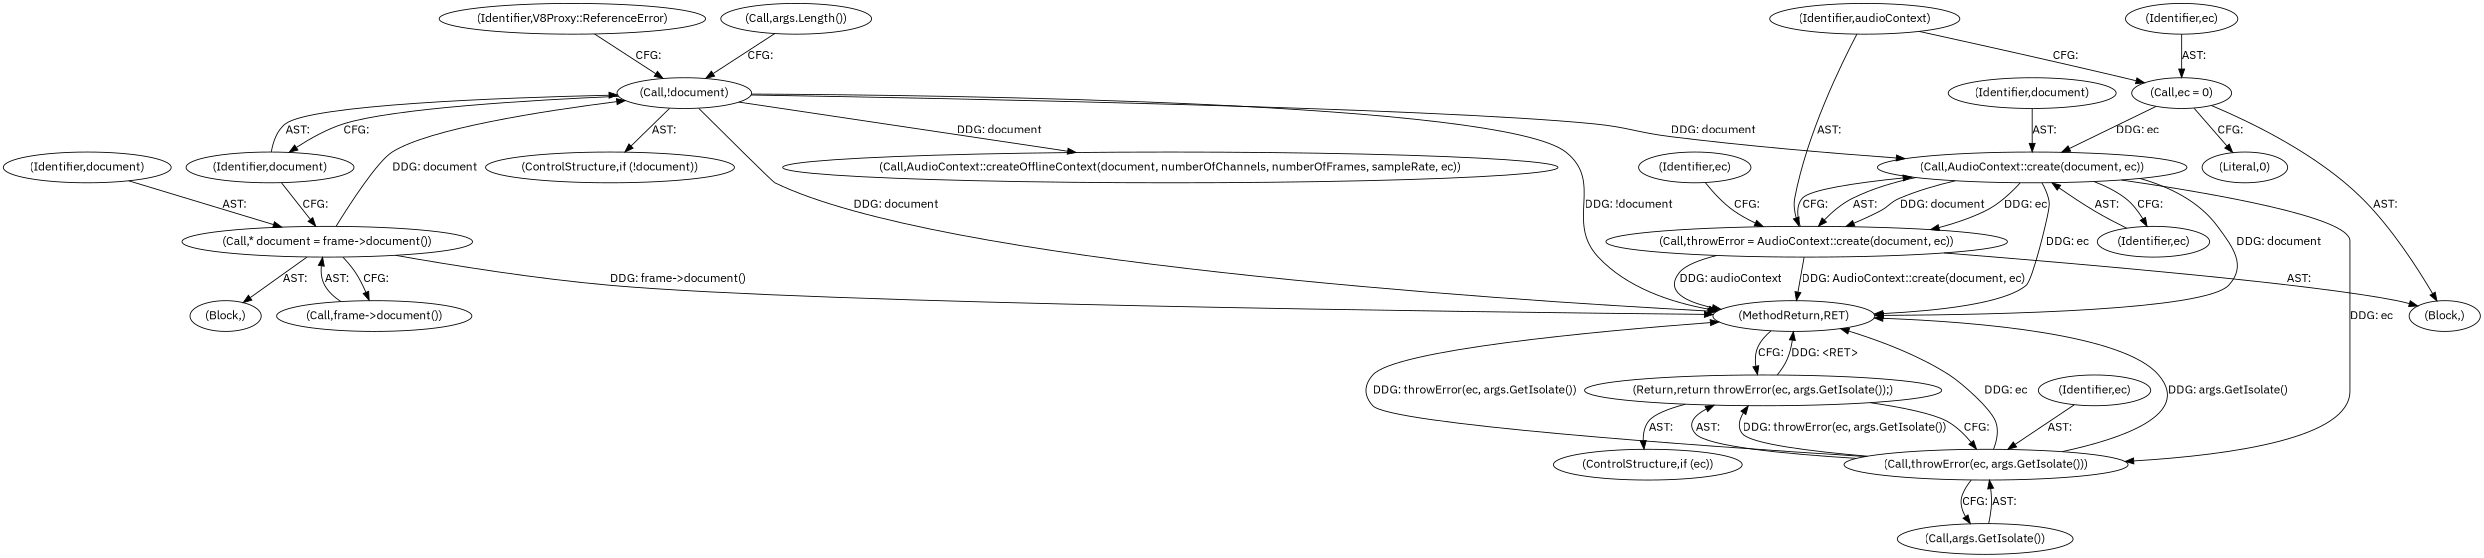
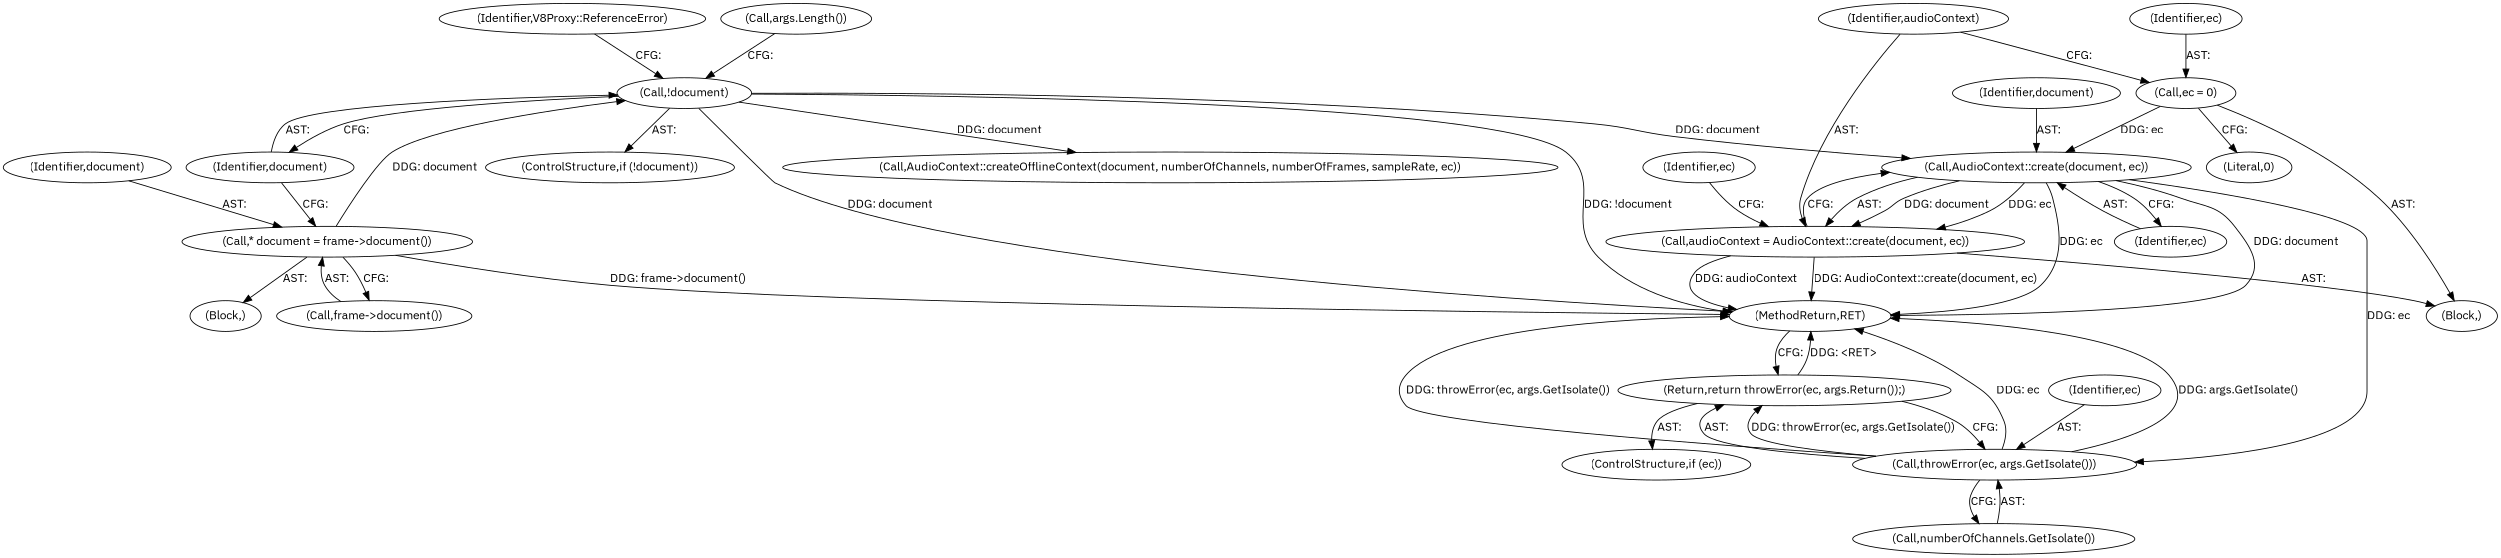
node "(Call,throwError = AudioContext::create(document, ec))": label "(Call,throwError = AudioContext::create(document, ec))" -> "(Call,audioContext = AudioContext::create(document, ec))"
node "(Return,return throwError(ec, args.GetIsolate());)": label "(Return,return throwError(ec, args.GetIsolate());)" -> "(Return,return throwError(ec, args.Return());)"
node "(Call,args.GetIsolate())": label "(Call,args.GetIsolate())" -> "(Call,numberOfChannels.GetIsolate())"
